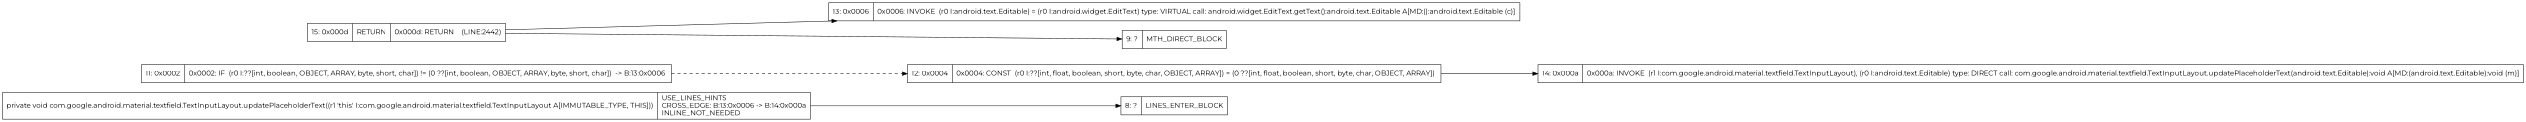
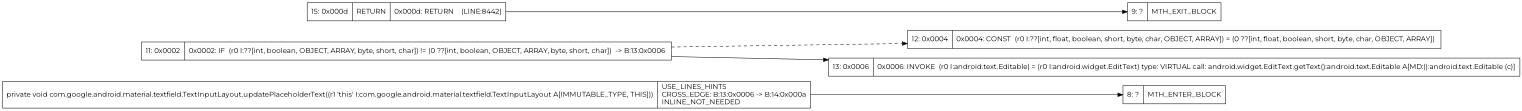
edge "15: 0x000d" -> "13: 0x0006": now "11: 0x0002" -> "13: 0x0006"
node "15: 0x000d": text "0x000d: RETURN    (LINE:2442)" -> "0x000d: RETURN    (LINE:8442)"
node "9: ?": text "MTH_DIRECT_BLOCK" -> "MTH_EXIT_BLOCK"
node "14: 0x000a": removed
node "8: ?": text "LINES_ENTER_BLOCK" -> "MTH_ENTER_BLOCK"
